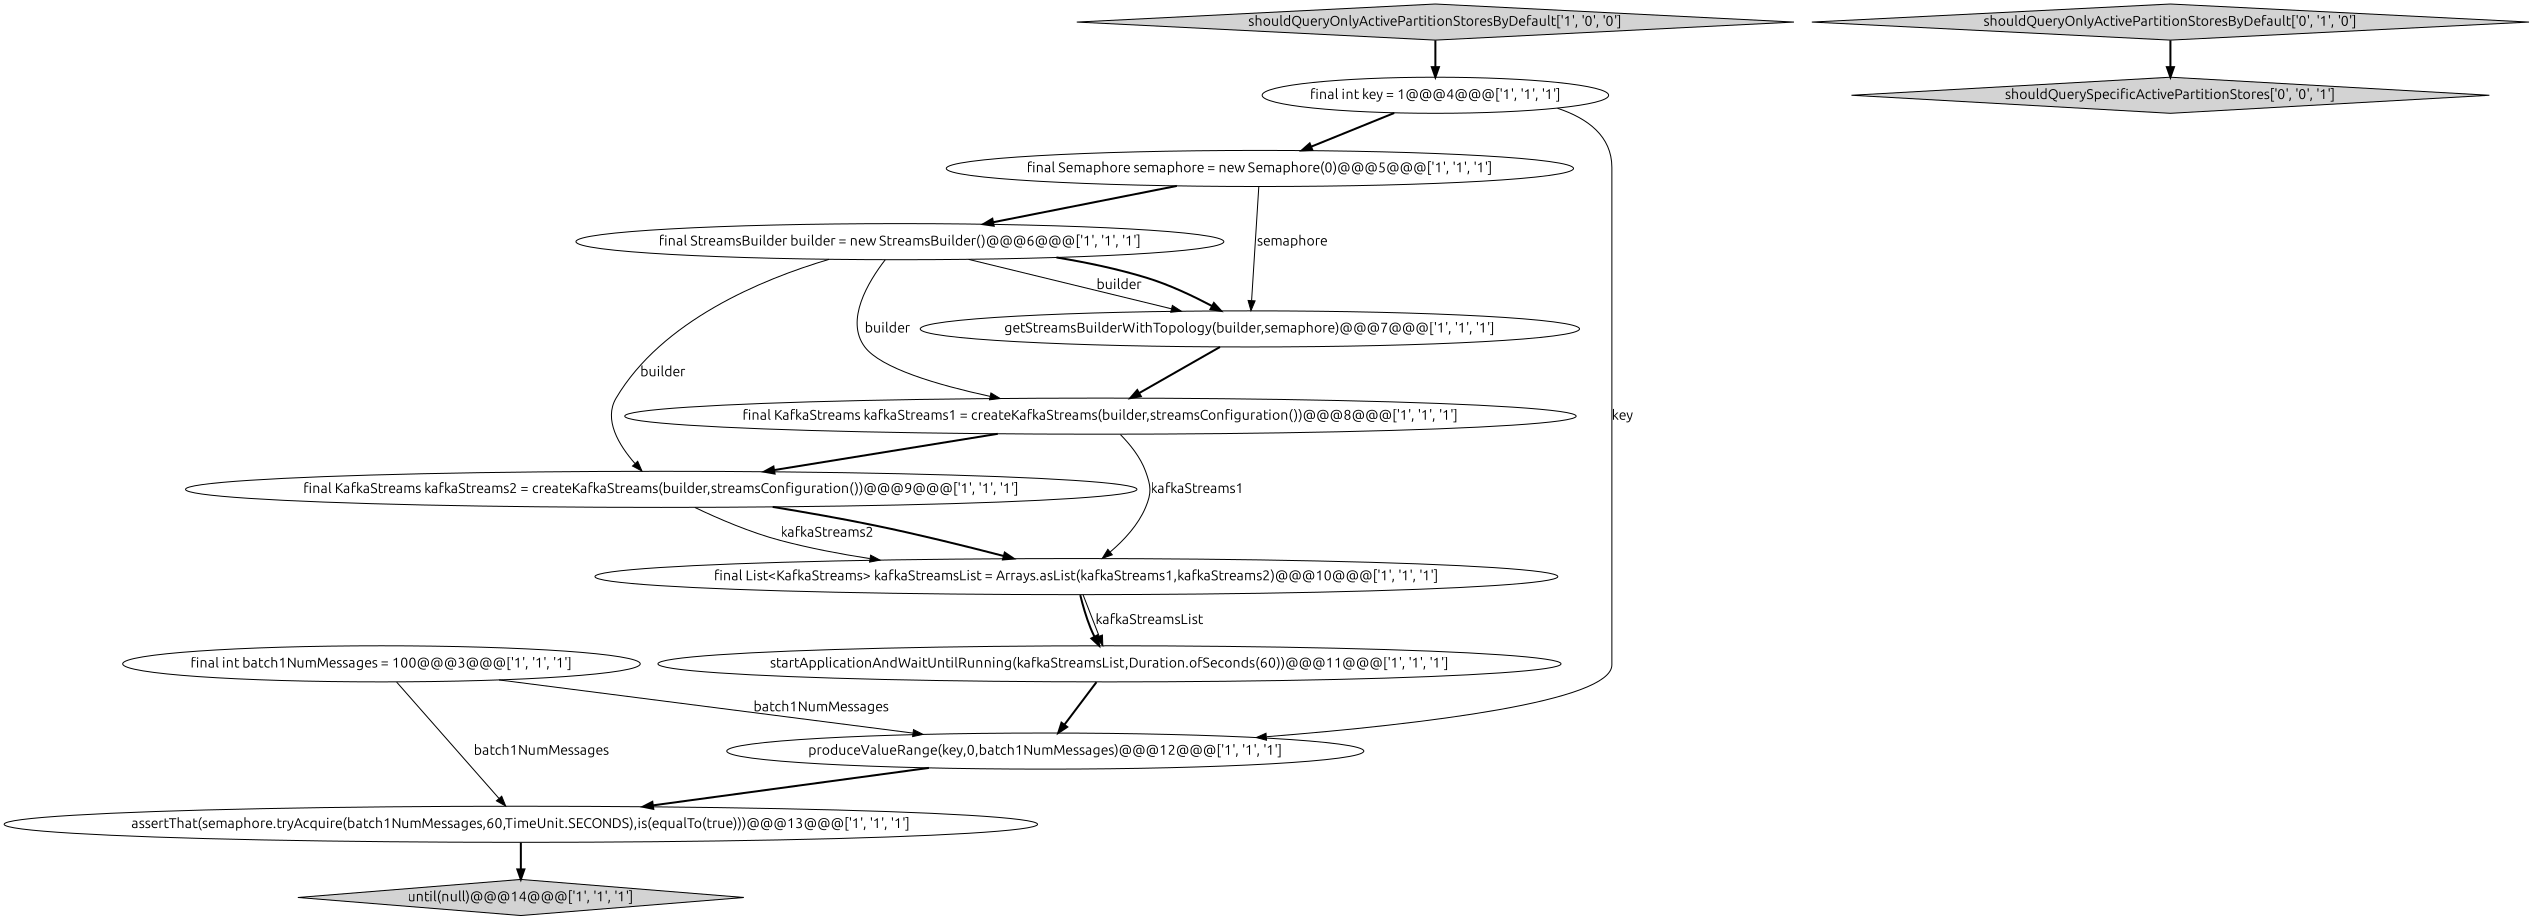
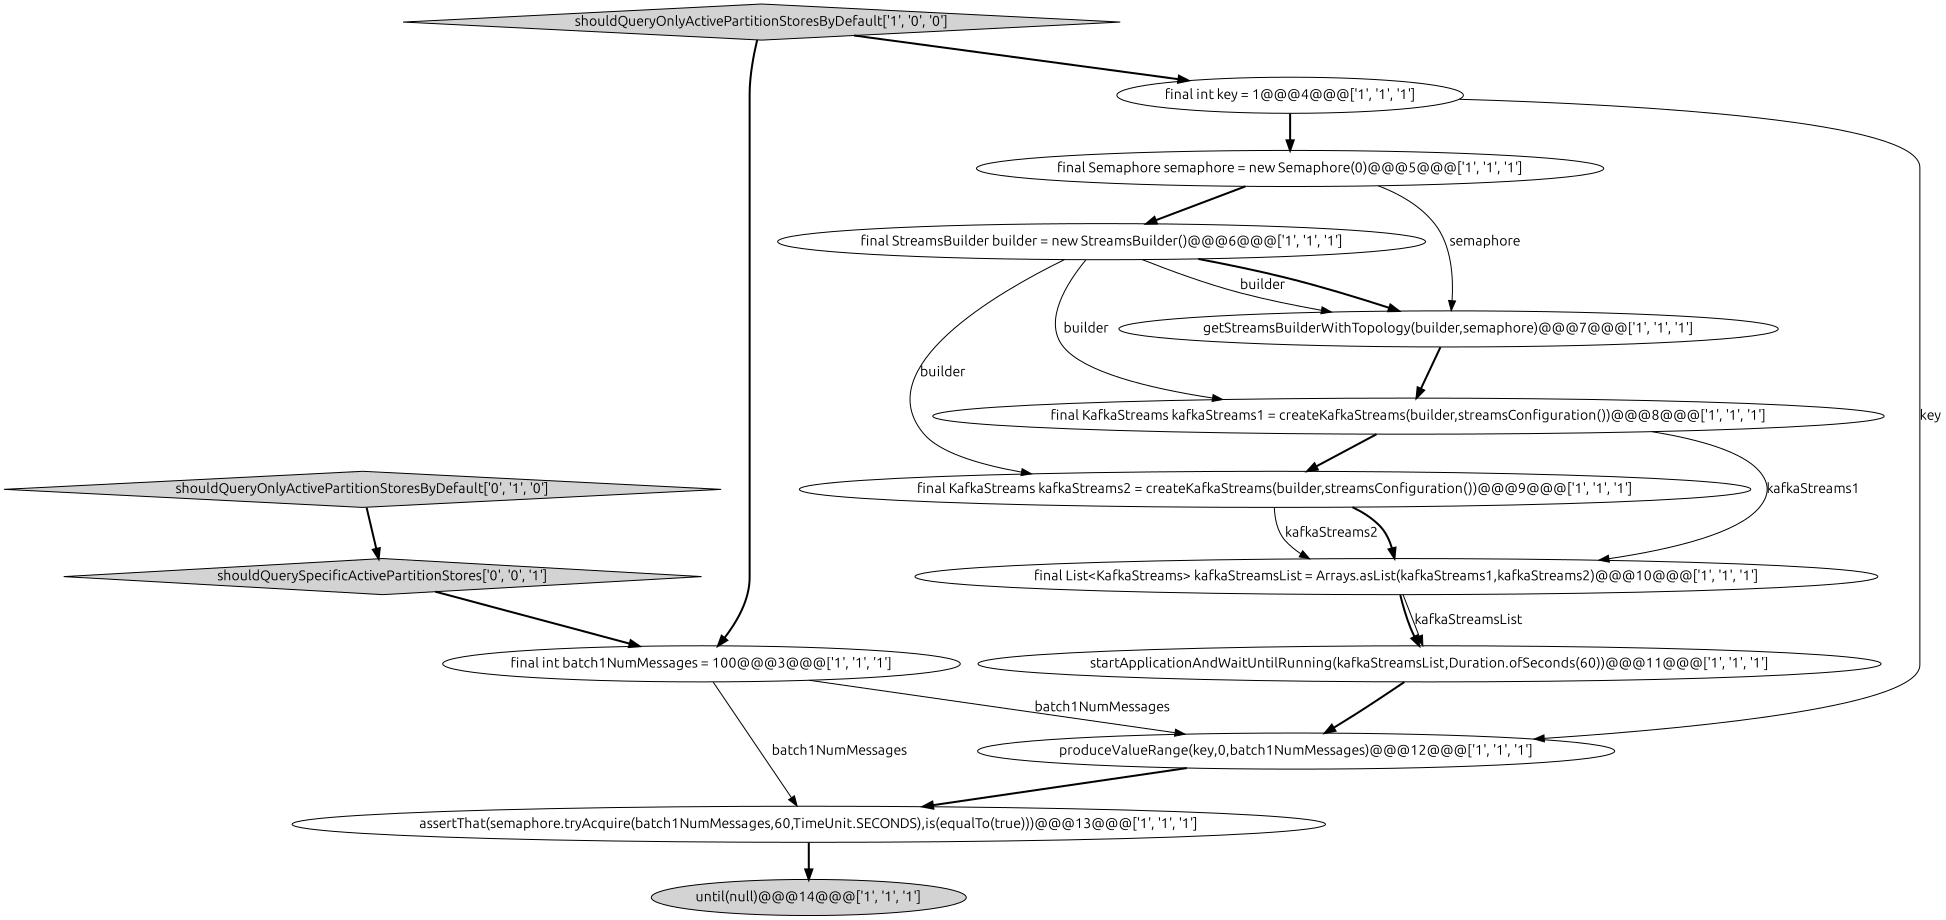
edge "shouldQueryOnlyActivePartitionStoresByDefault['1', '0', '0']" -> "final int batch1NumMessages = 100@@@3@@@['1', '1', '1']": added
edge "shouldQuerySpecificActivePartitionStores['0', '0', '1']" -> "final int batch1NumMessages = 100@@@3@@@['1', '1', '1']": added
node "until(null)@@@14@@@['1', '1', '1']": shape diamond -> ellipse
